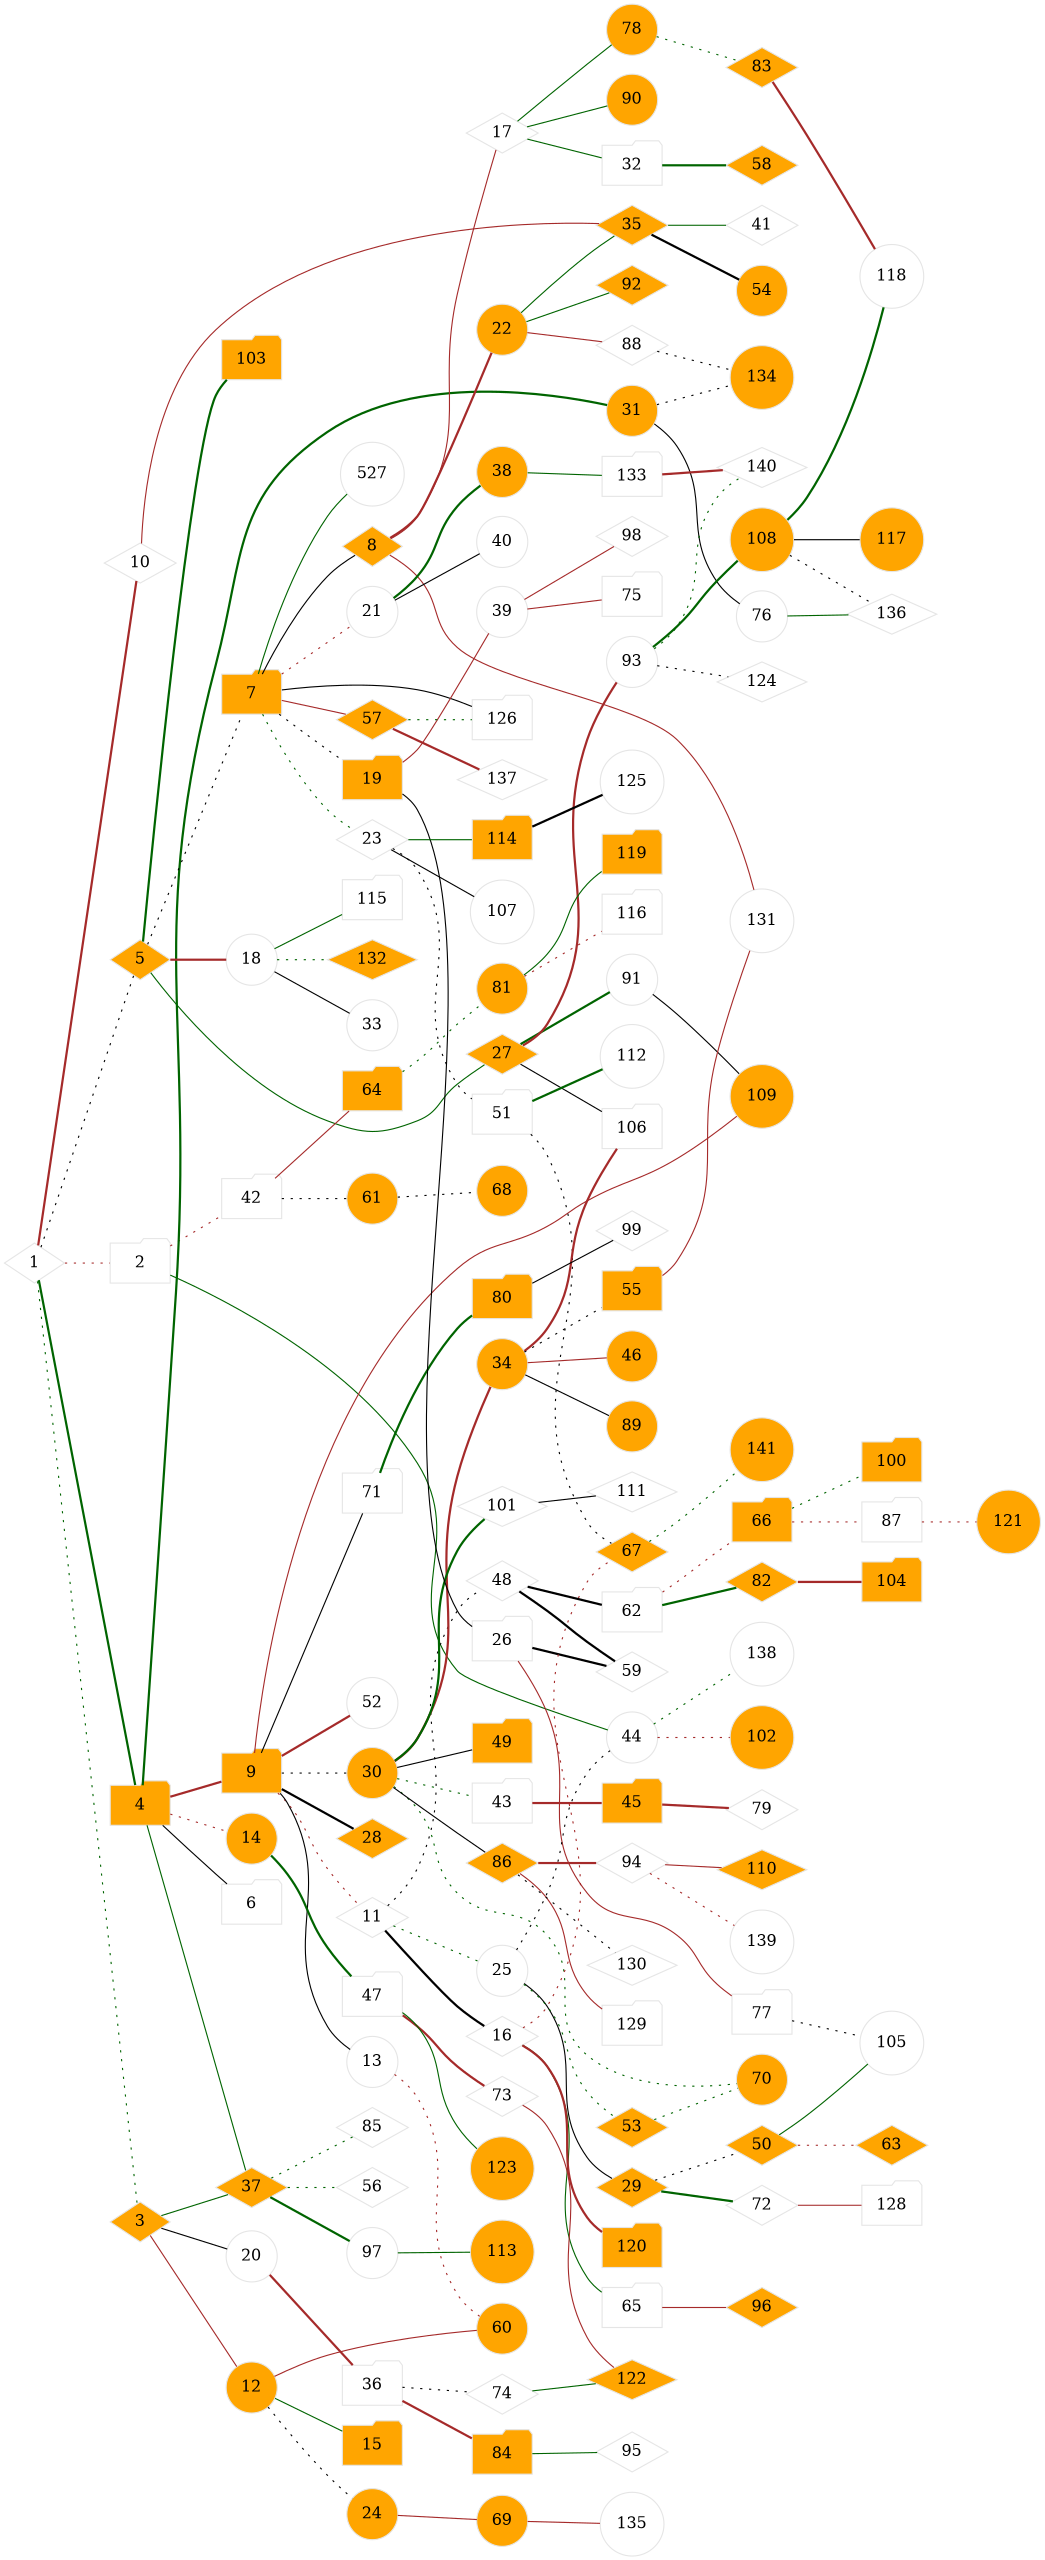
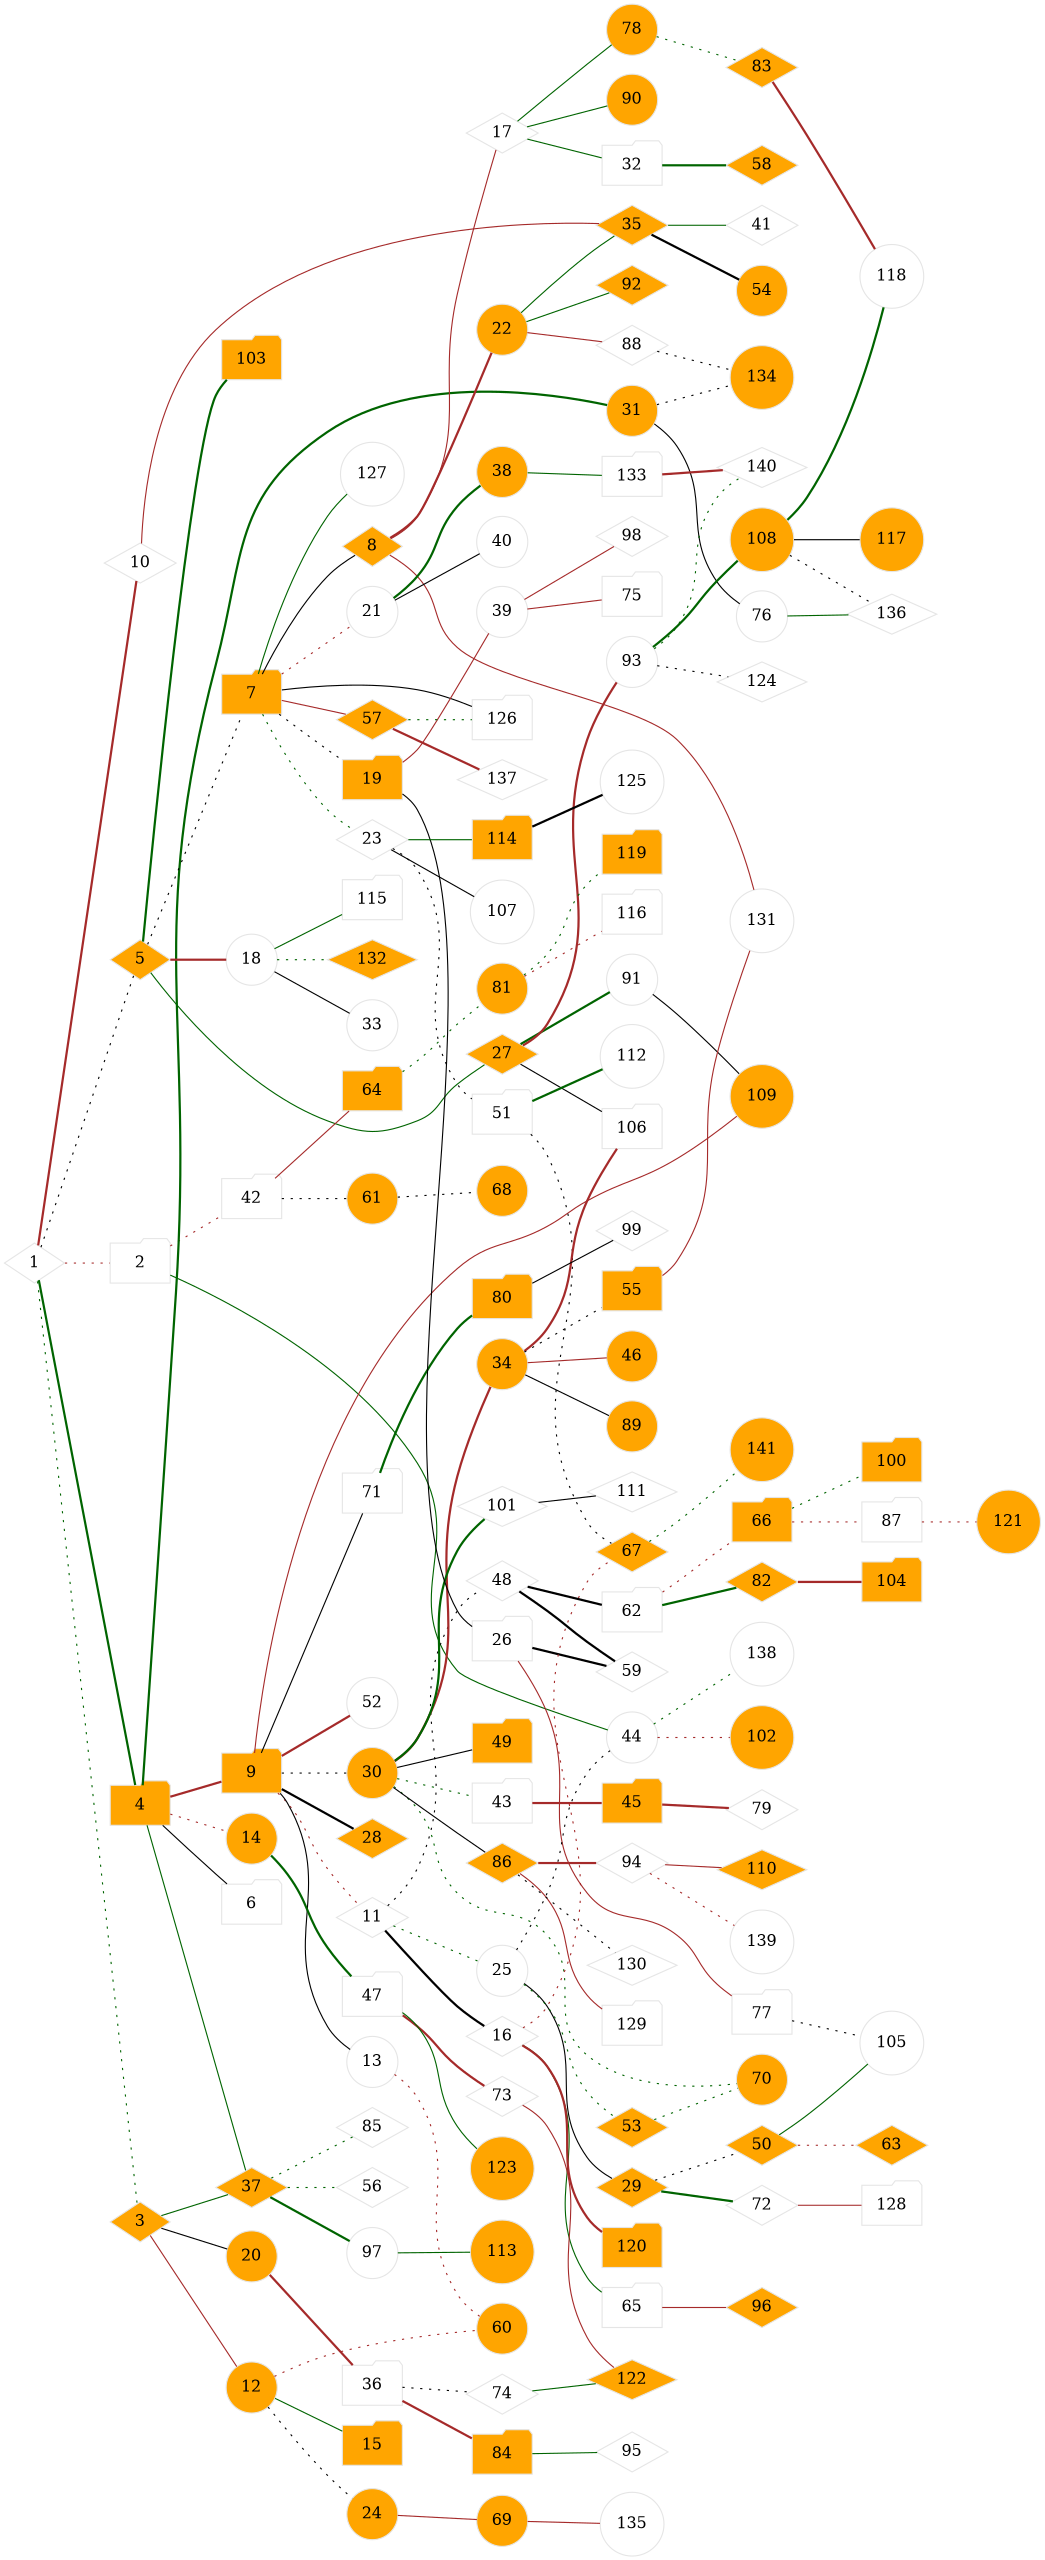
node "527": label "527" -> "127"
edge "119" -- "81": style solid -> dotted
node "20": fillcolor white -> orange
edge "60" -- "12": style solid -> dotted
